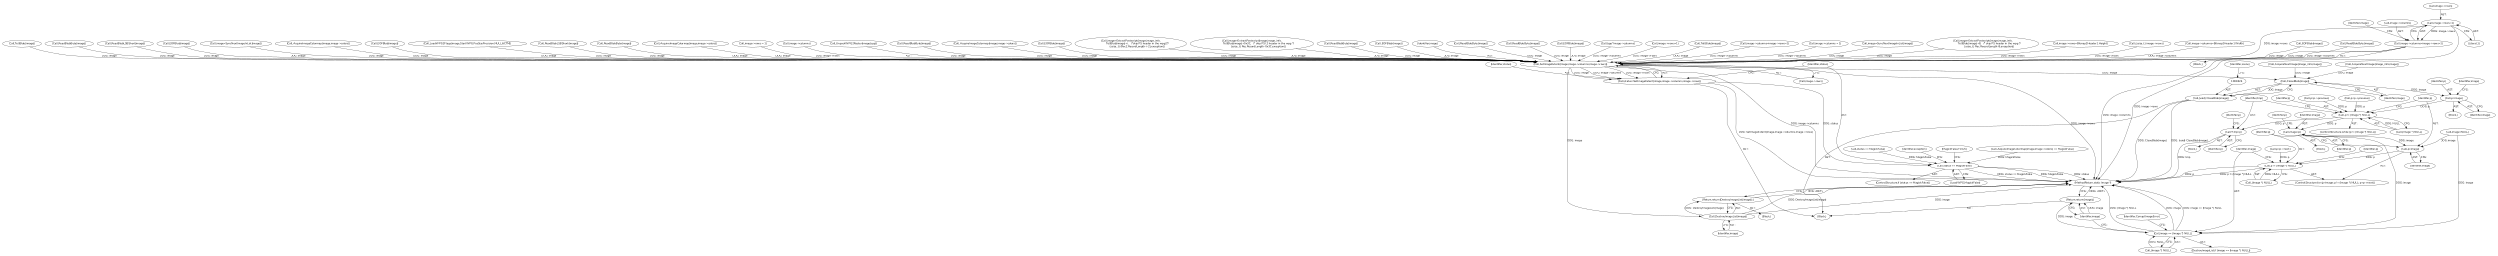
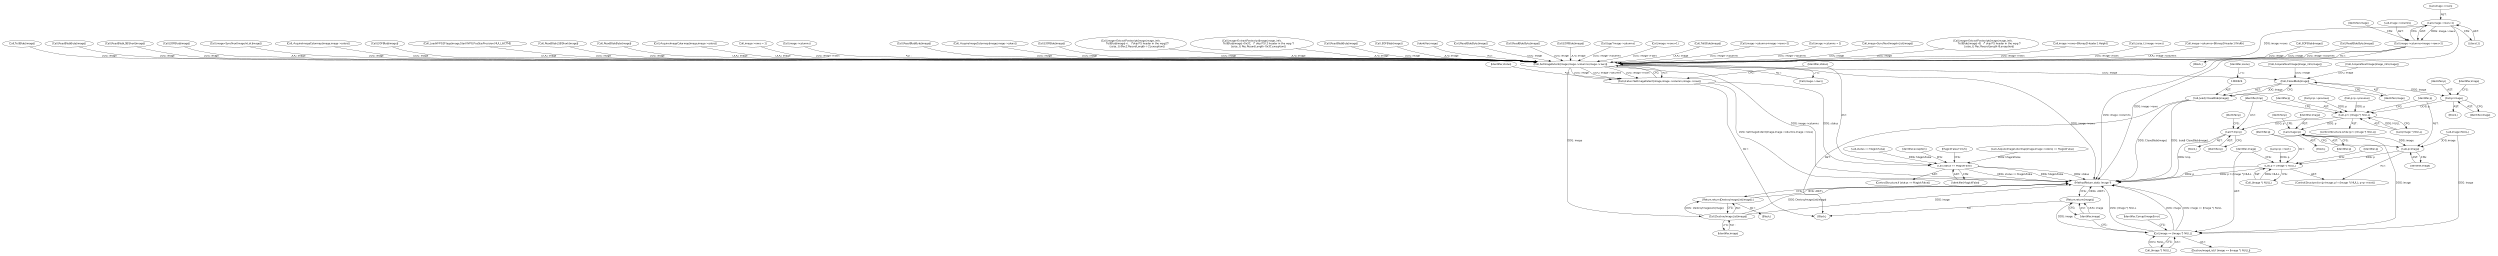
node "(Call,UnpackWPG2Raster(image,bpp))": removed
node "(LoadWPG,MagickFalse)": label "(LoadWPG,MagickFalse)" -> "(Identifier,MagickFalse)"
